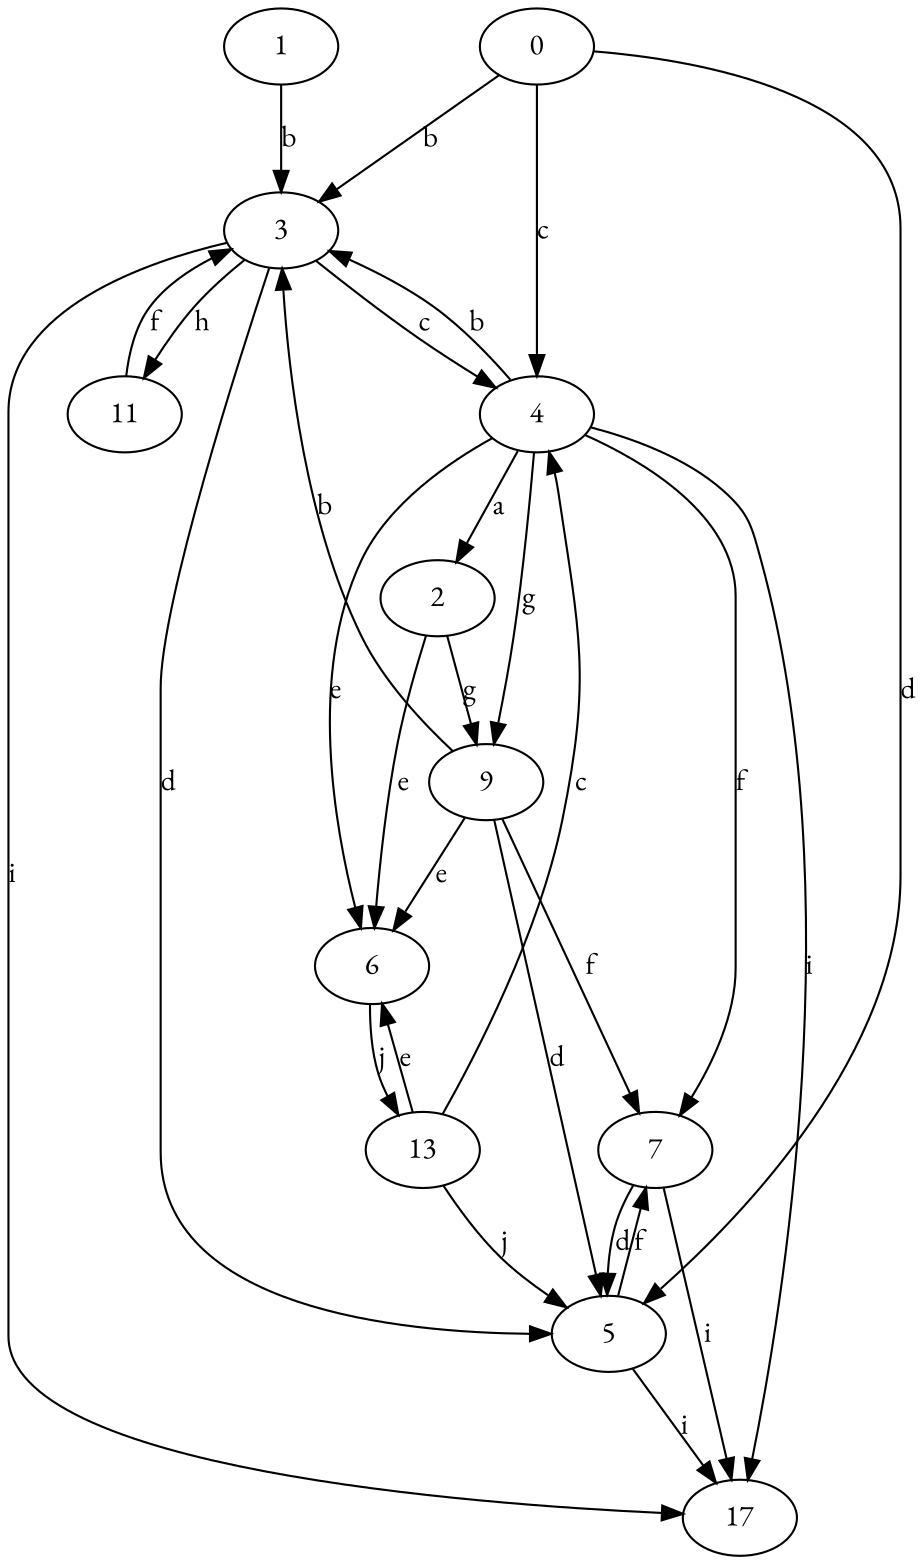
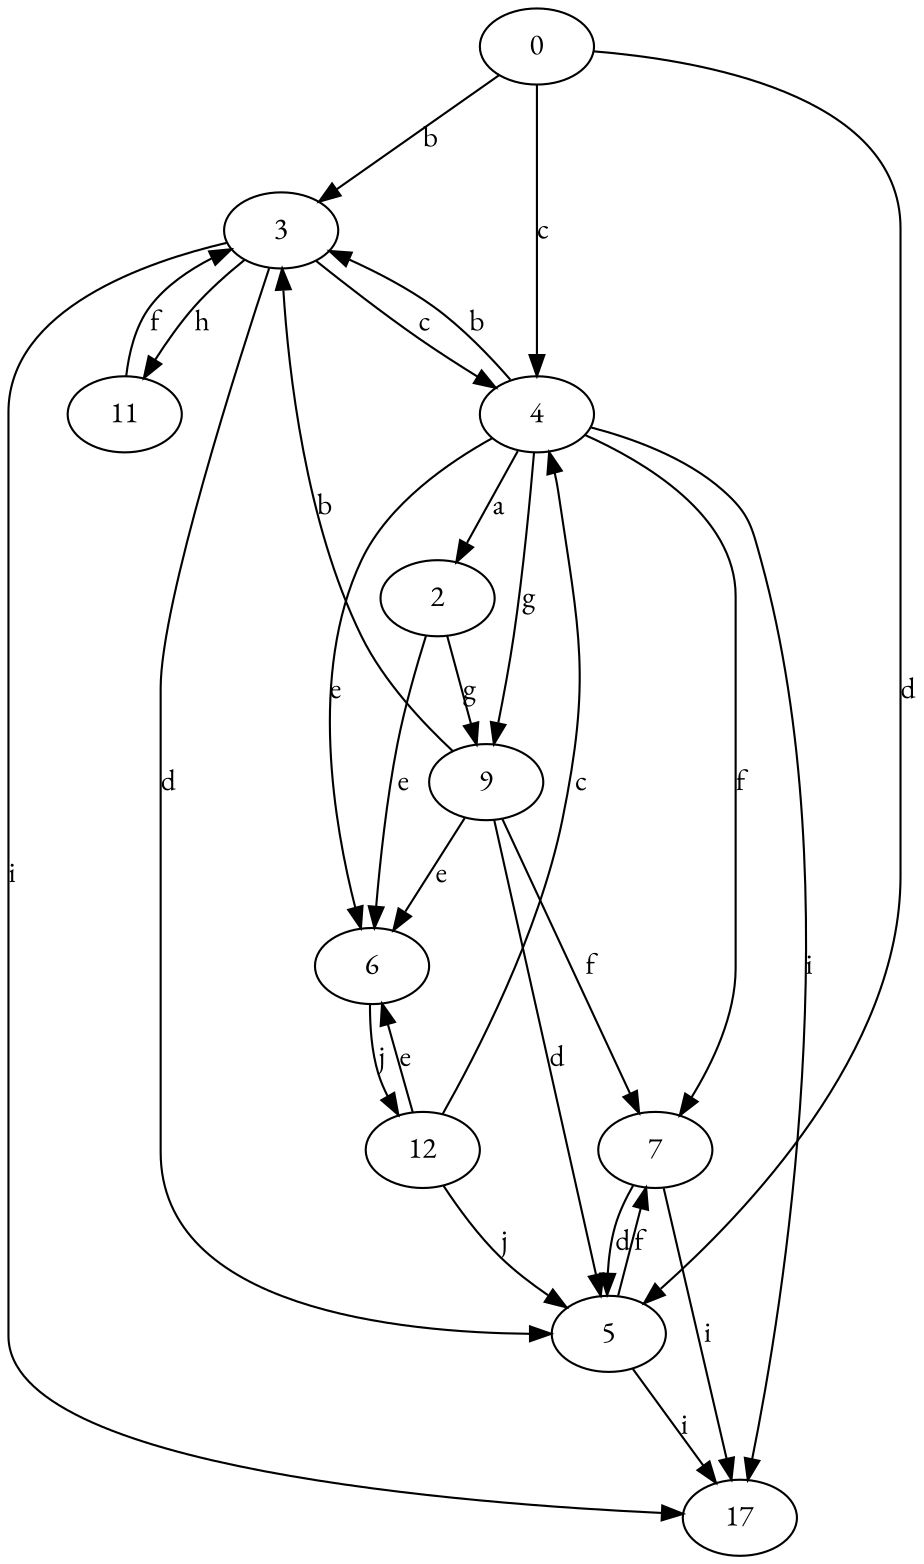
node "1": removed
node "13": label "13" -> "12"
